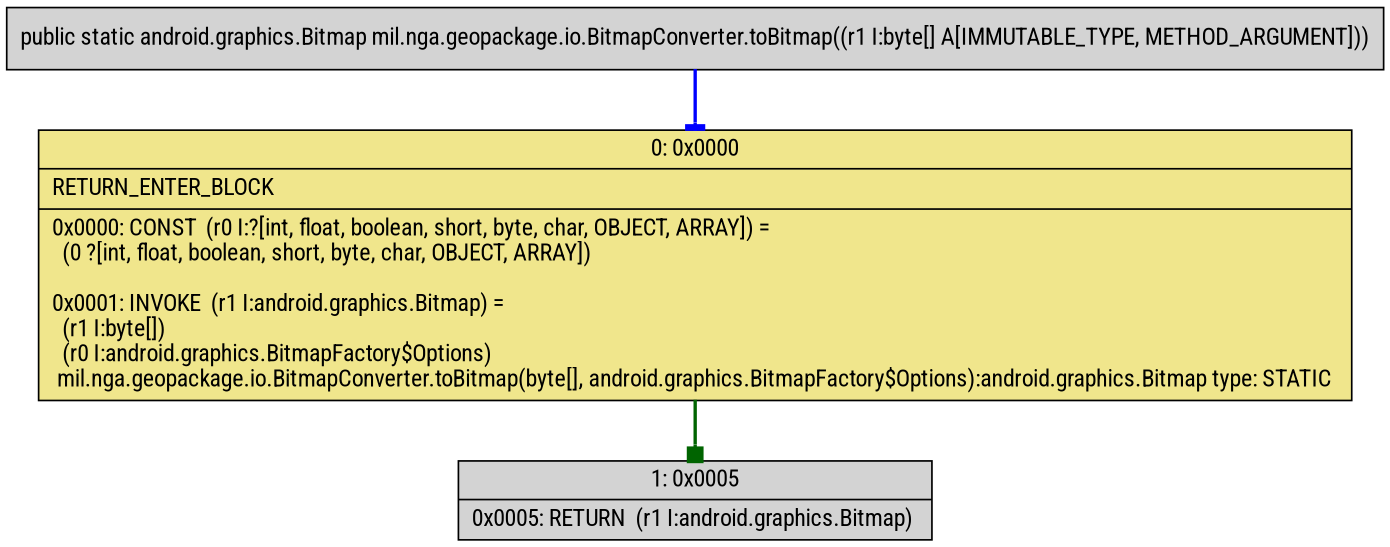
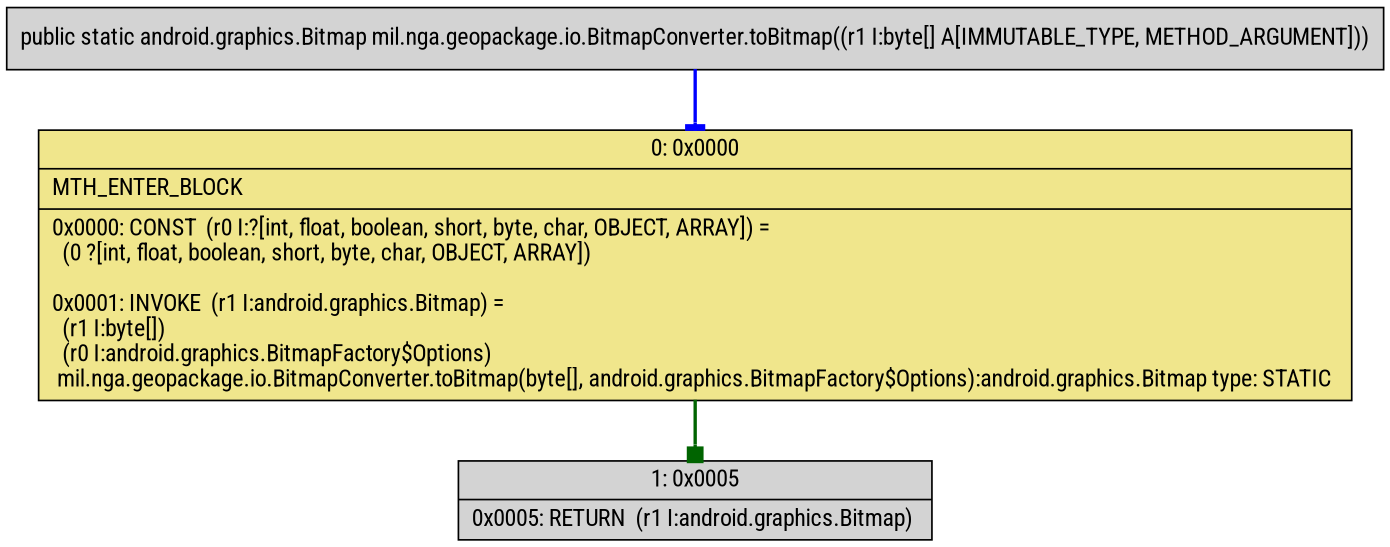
node "0: 0x0000": text "RETURN_ENTER_BLOCK" -> "MTH_ENTER_BLOCK"
